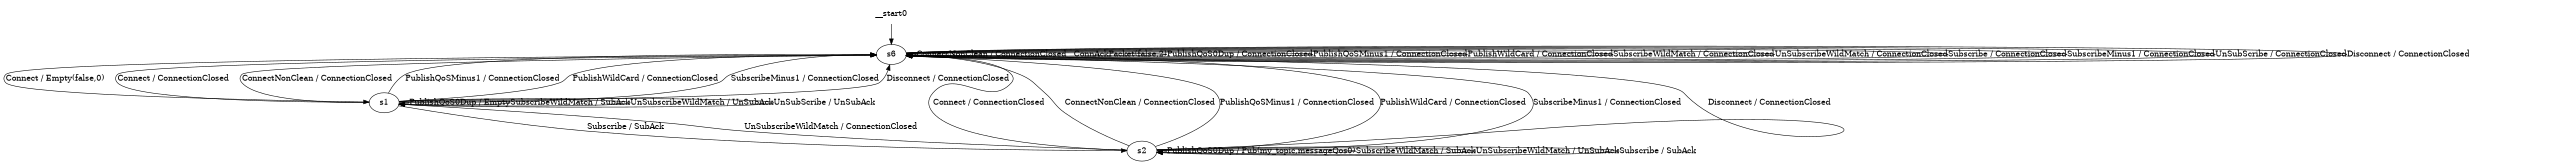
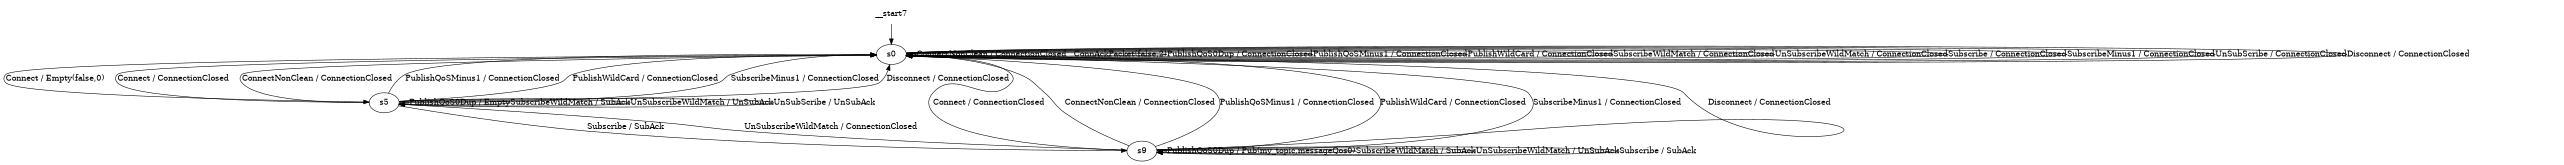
node "__start0": label "__start0" -> "__start7"
node "s6": label "s6" -> "s0"
node "s1": label "s1" -> "s5"
node "s2": label "s2" -> "s9"
